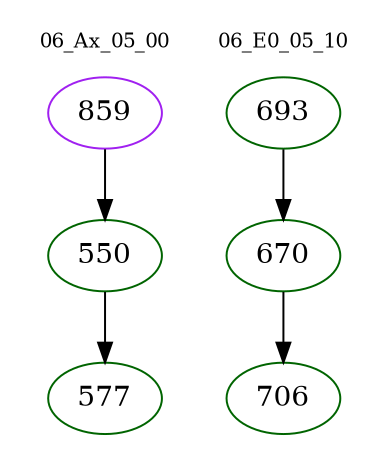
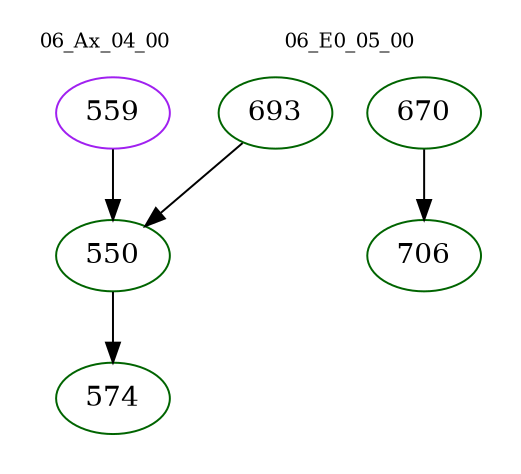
cluster "06_Ax_05_00": label "06_Ax_05_00" -> "06_Ax_04_00"
cluster "06_E0_05_10": label "06_E0_05_10" -> "06_E0_05_00"
node "859": label "859" -> "559"
edge "693" -> "670": now "693" -> "550"
node "577": label "577" -> "574"
